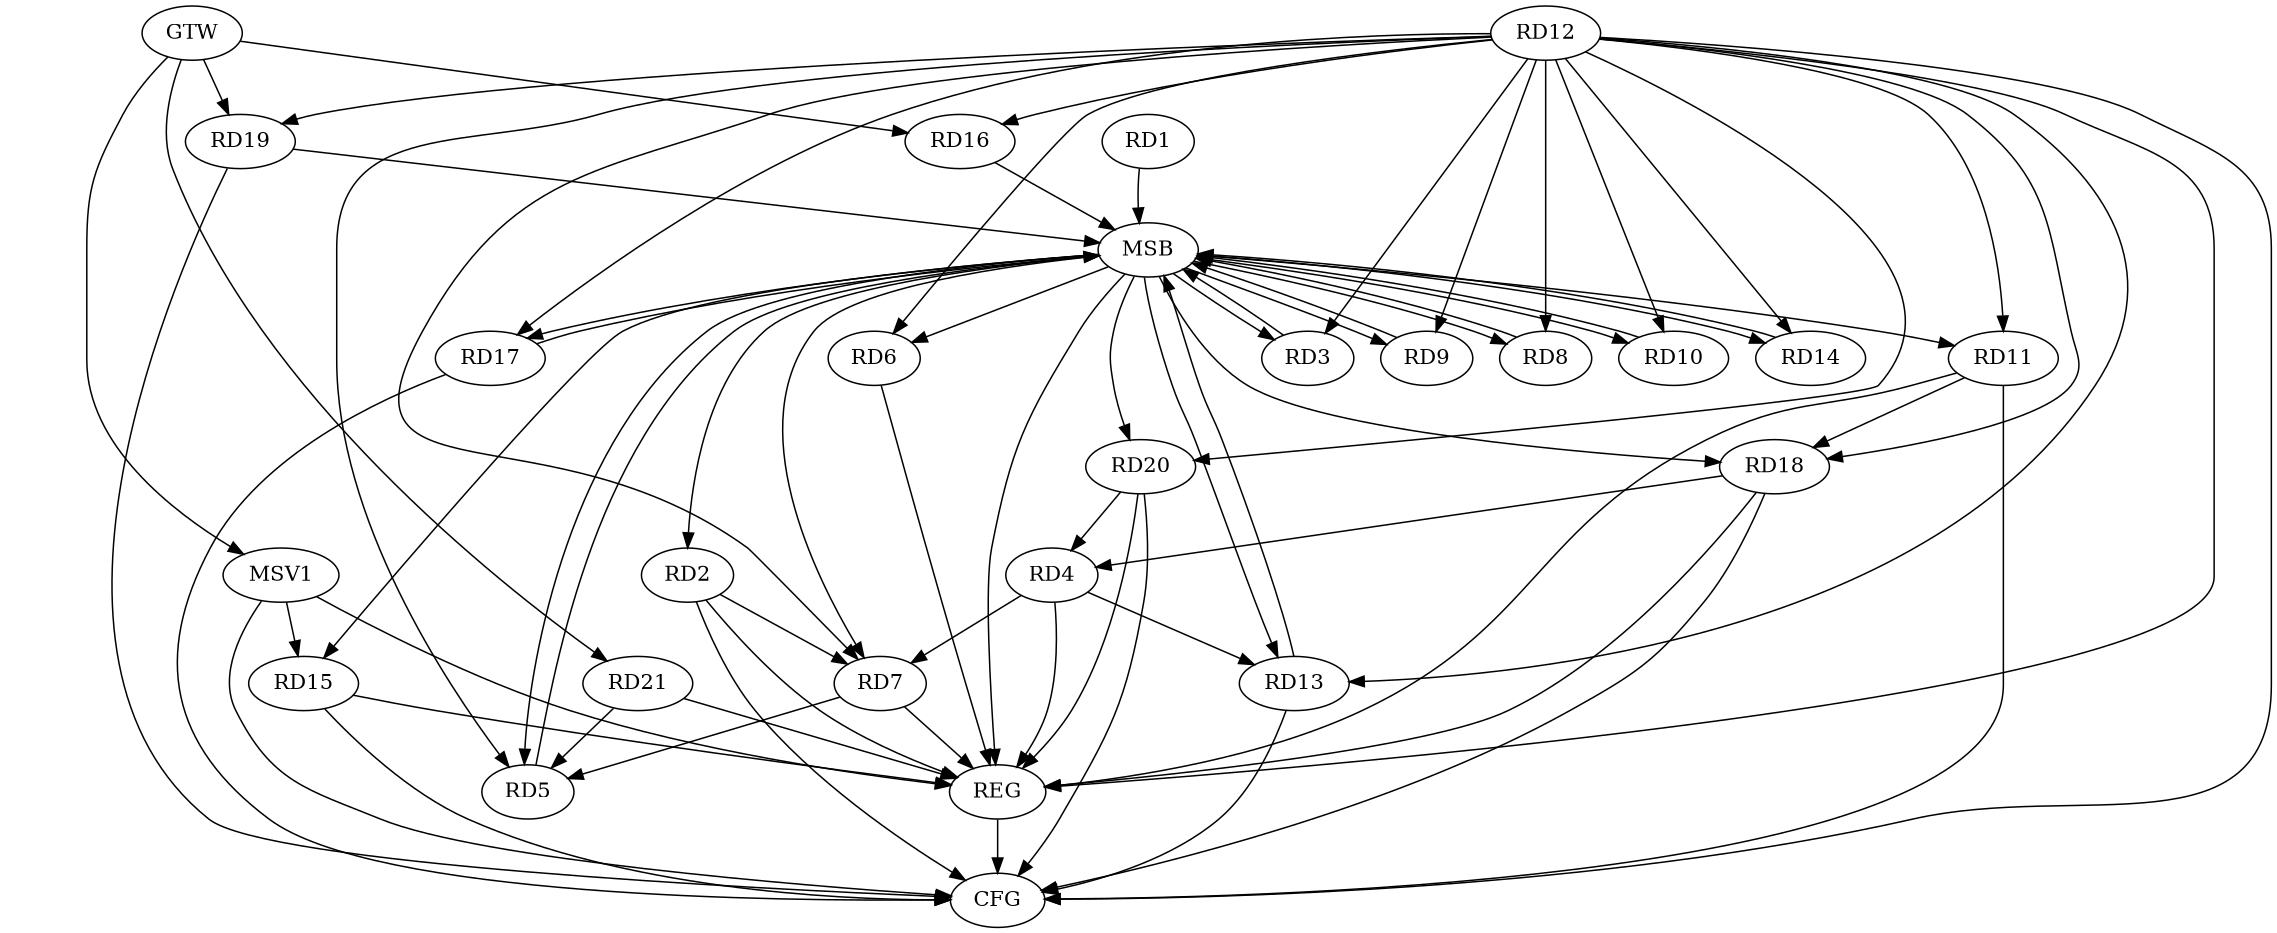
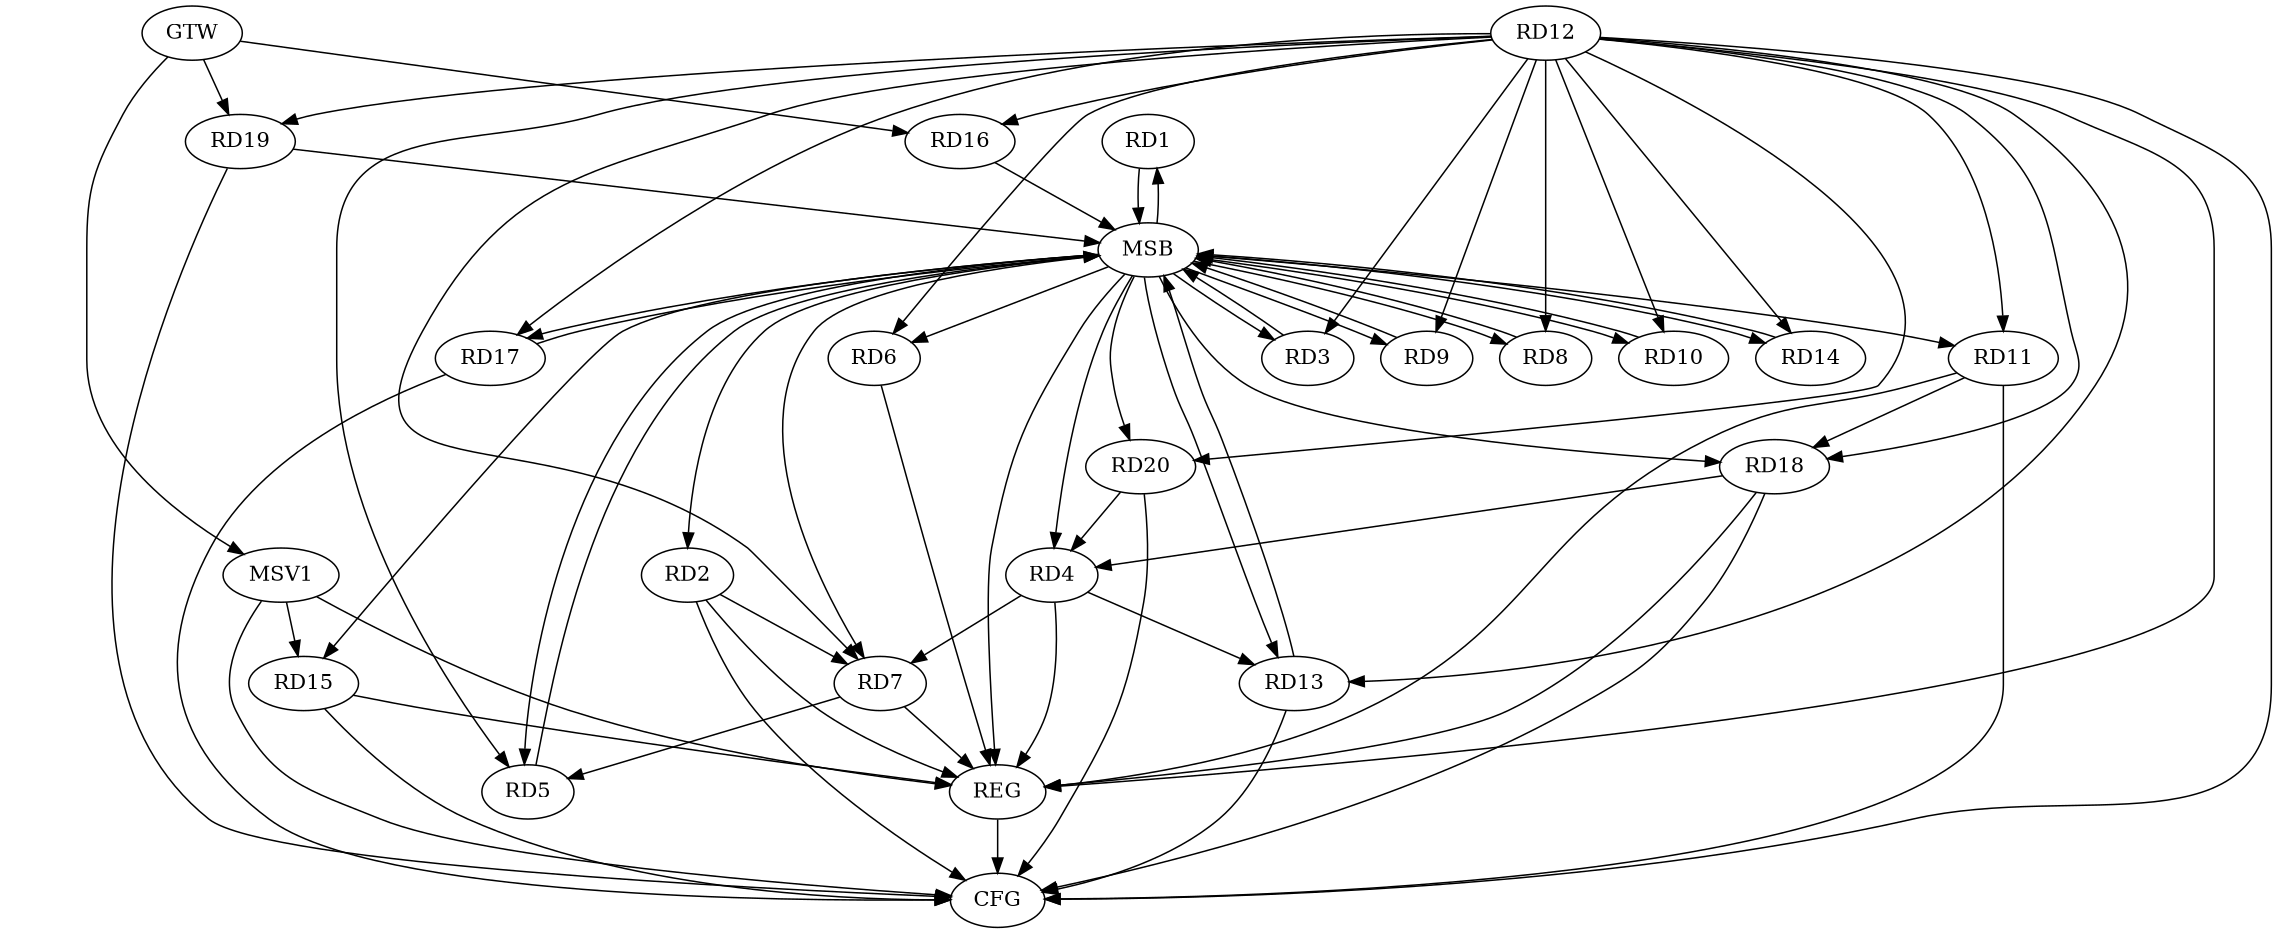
edge "MSB" -> "RD1": added
edge "MSB" -> "RD4": added
edge "RD20" -> "REG": removed
node "RD21": removed
